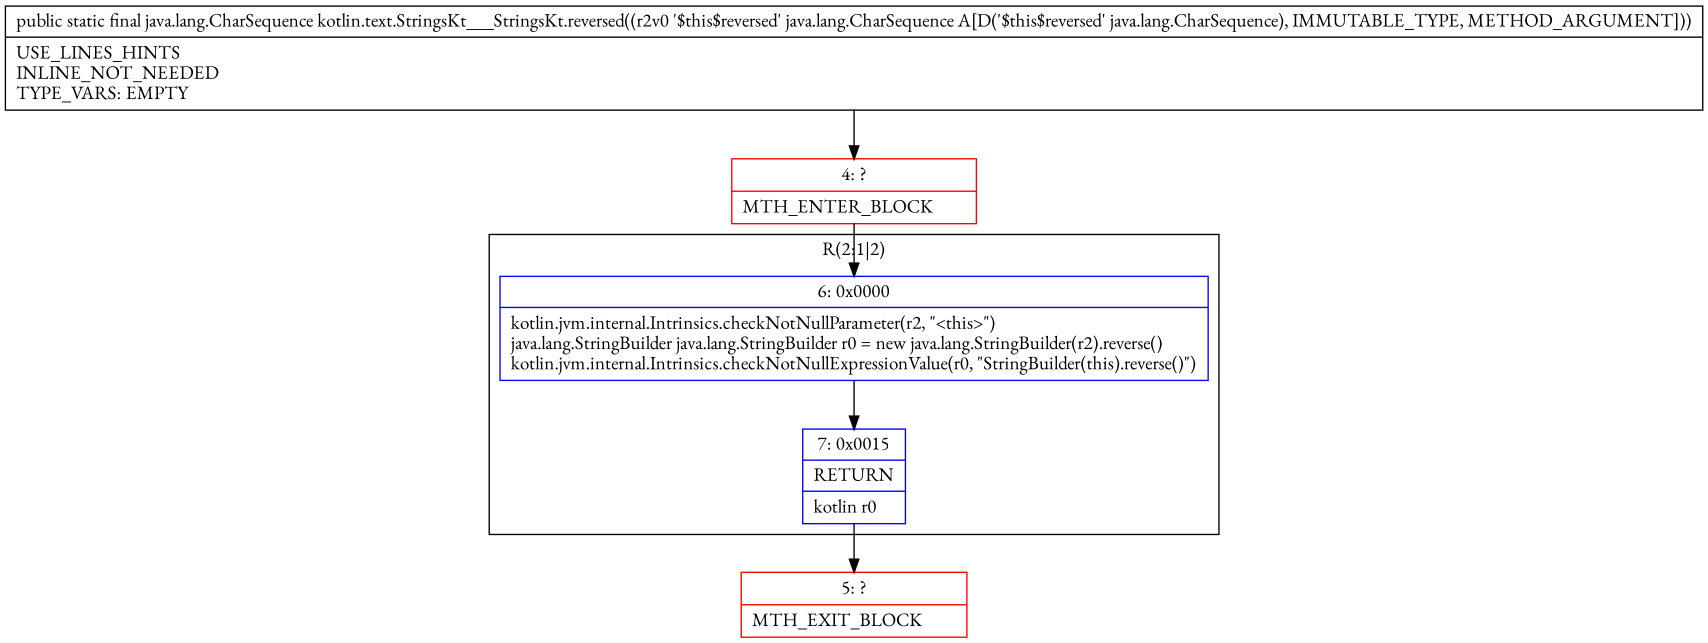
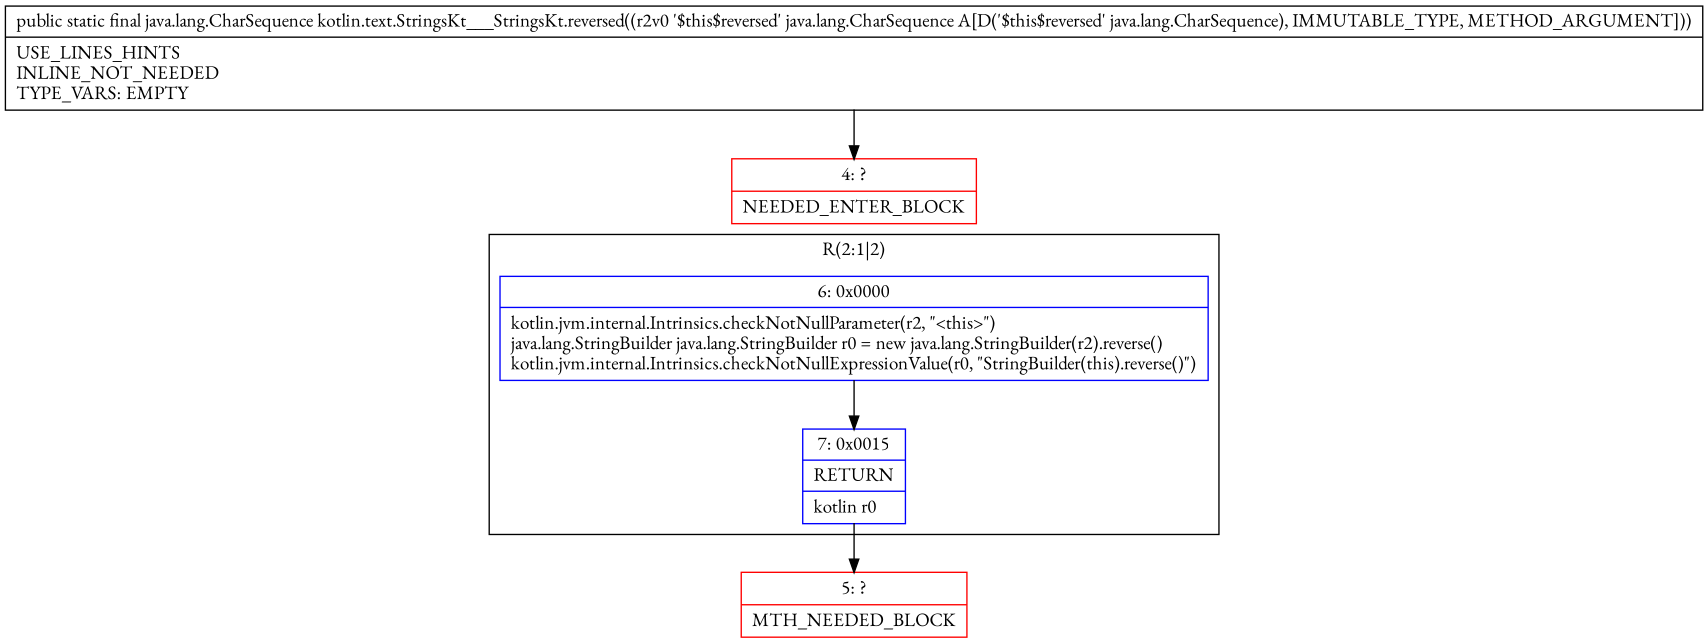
node "4: ?": text "MTH_ENTER_BLOCK" -> "NEEDED_ENTER_BLOCK"
edge "4: ?" -> "6: 0x0000": removed
node "5: ?": text "MTH_EXIT_BLOCK" -> "MTH_NEEDED_BLOCK"
